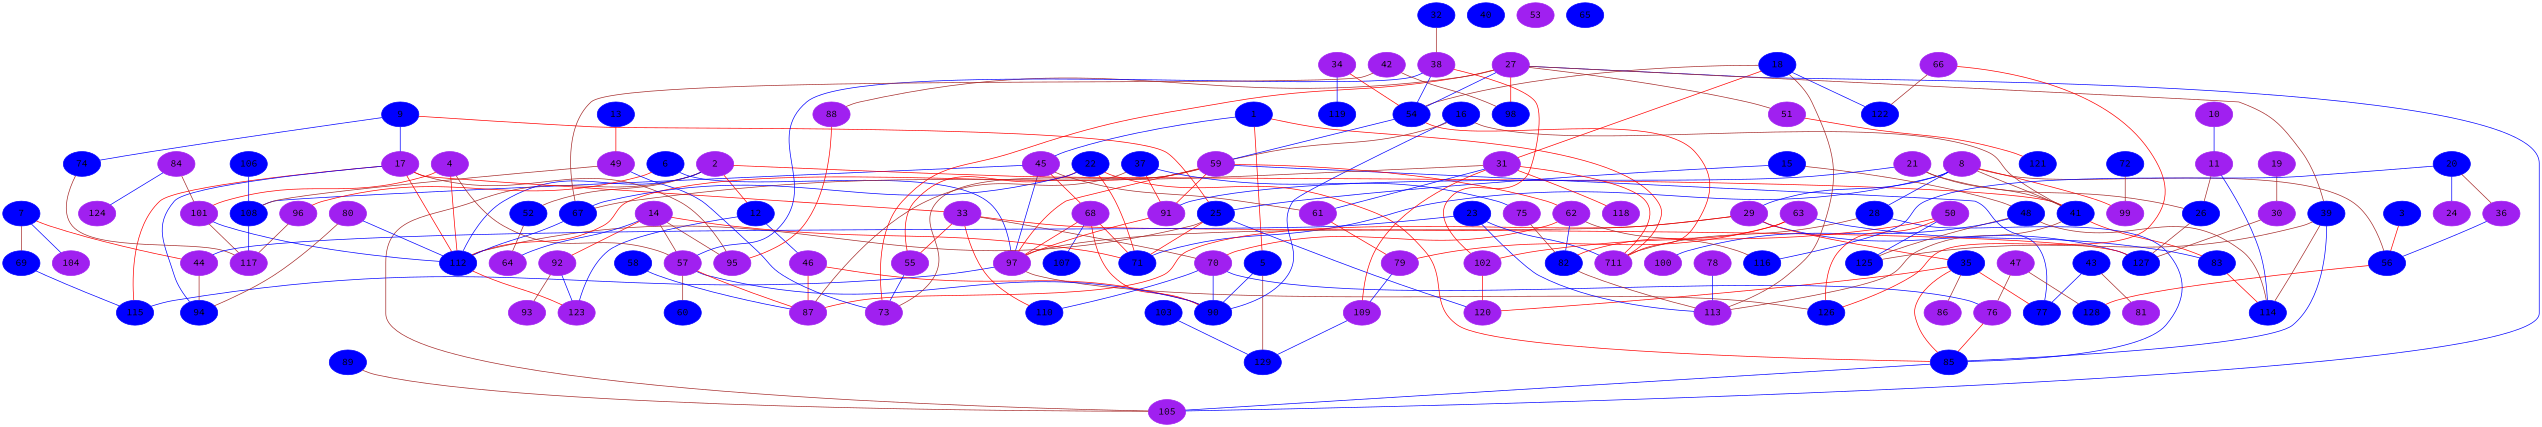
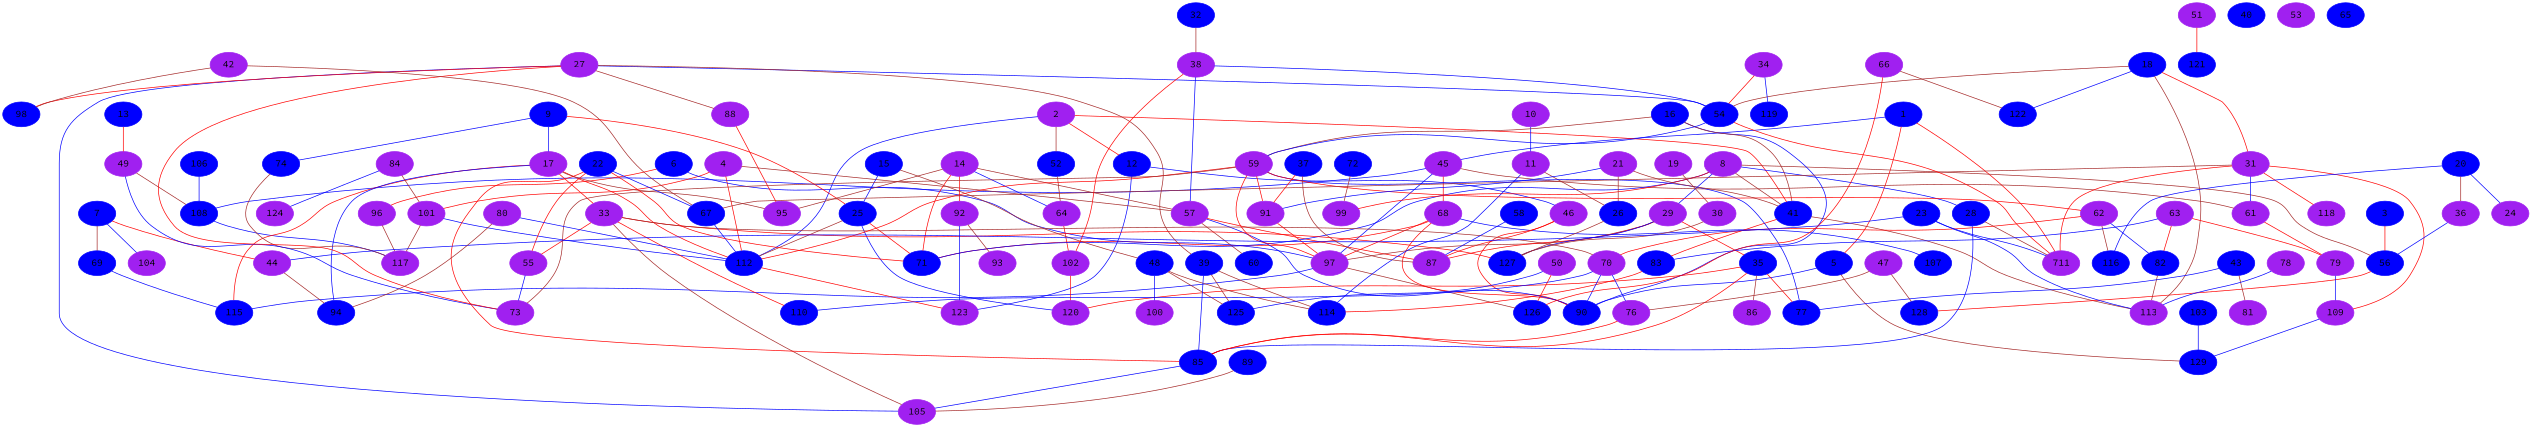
edge "27" -- "51": removed
node "75": removed
edge "50" -- "102": now "64" -- "102"
edge "2" -- "105": now "33" -- "105"
